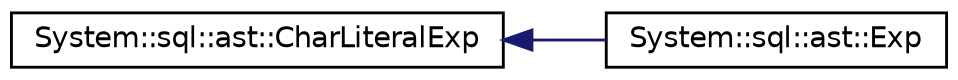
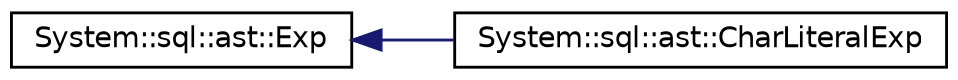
edge "System::sql::ast::Exp" -> "System::sql::ast::CharLiteralExp": reversed
